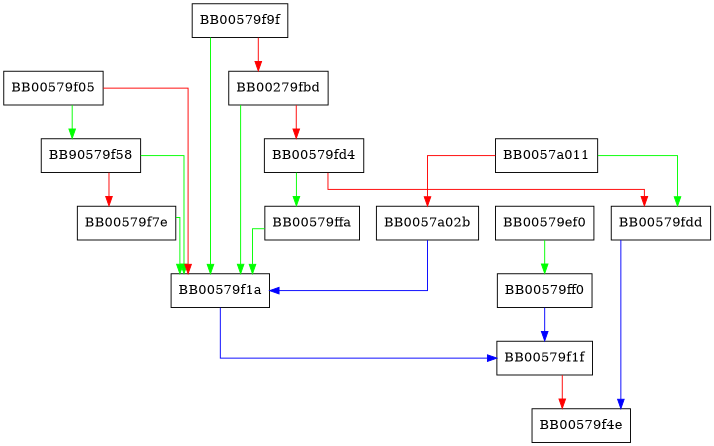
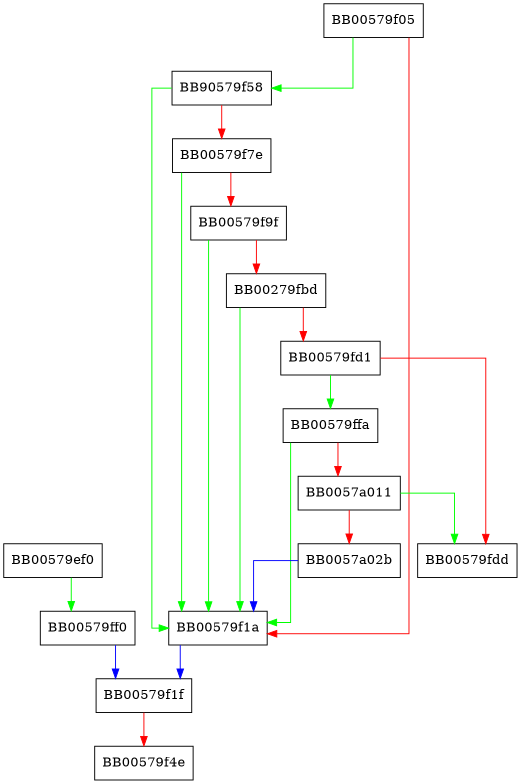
node "BB00579fd4": label "BB00579fd4" -> "BB00579fd1"
edge "BB00579f7e" -> "BB00579f9f": added
edge "BB00579fdd" -> "BB00579f4e": removed
edge "BB00579ffa" -> "BB0057a011": added
